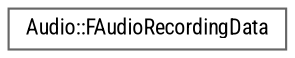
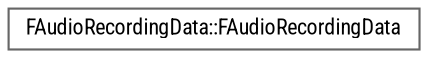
node "Audio::FAudioRecordingData": label "Audio::FAudioRecordingData" -> "FAudioRecordingData::FAudioRecordingData"
